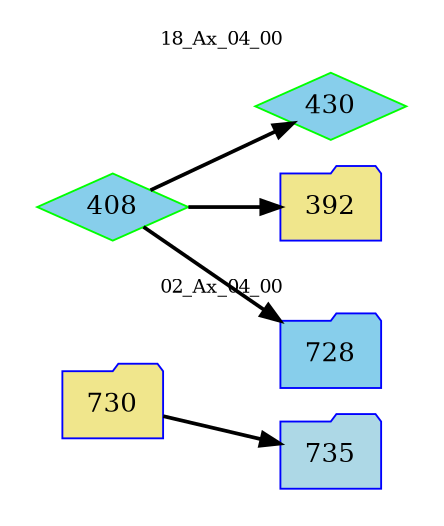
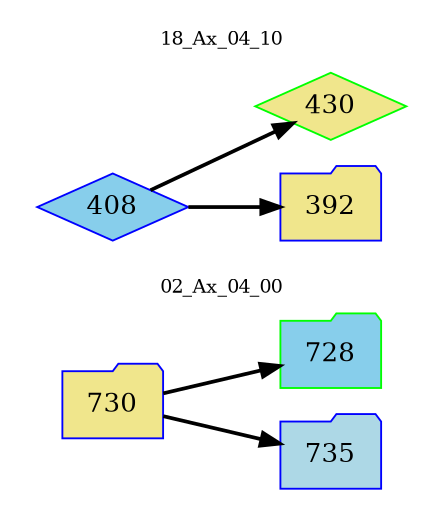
cluster "18_Ax_04_00": label "18_Ax_04_00" -> "18_Ax_04_10"
node "430": fillcolor skyblue -> khaki
node "408": color green -> blue
edge "408" -> "728": now "730" -> "728"
node "728": color blue -> green
